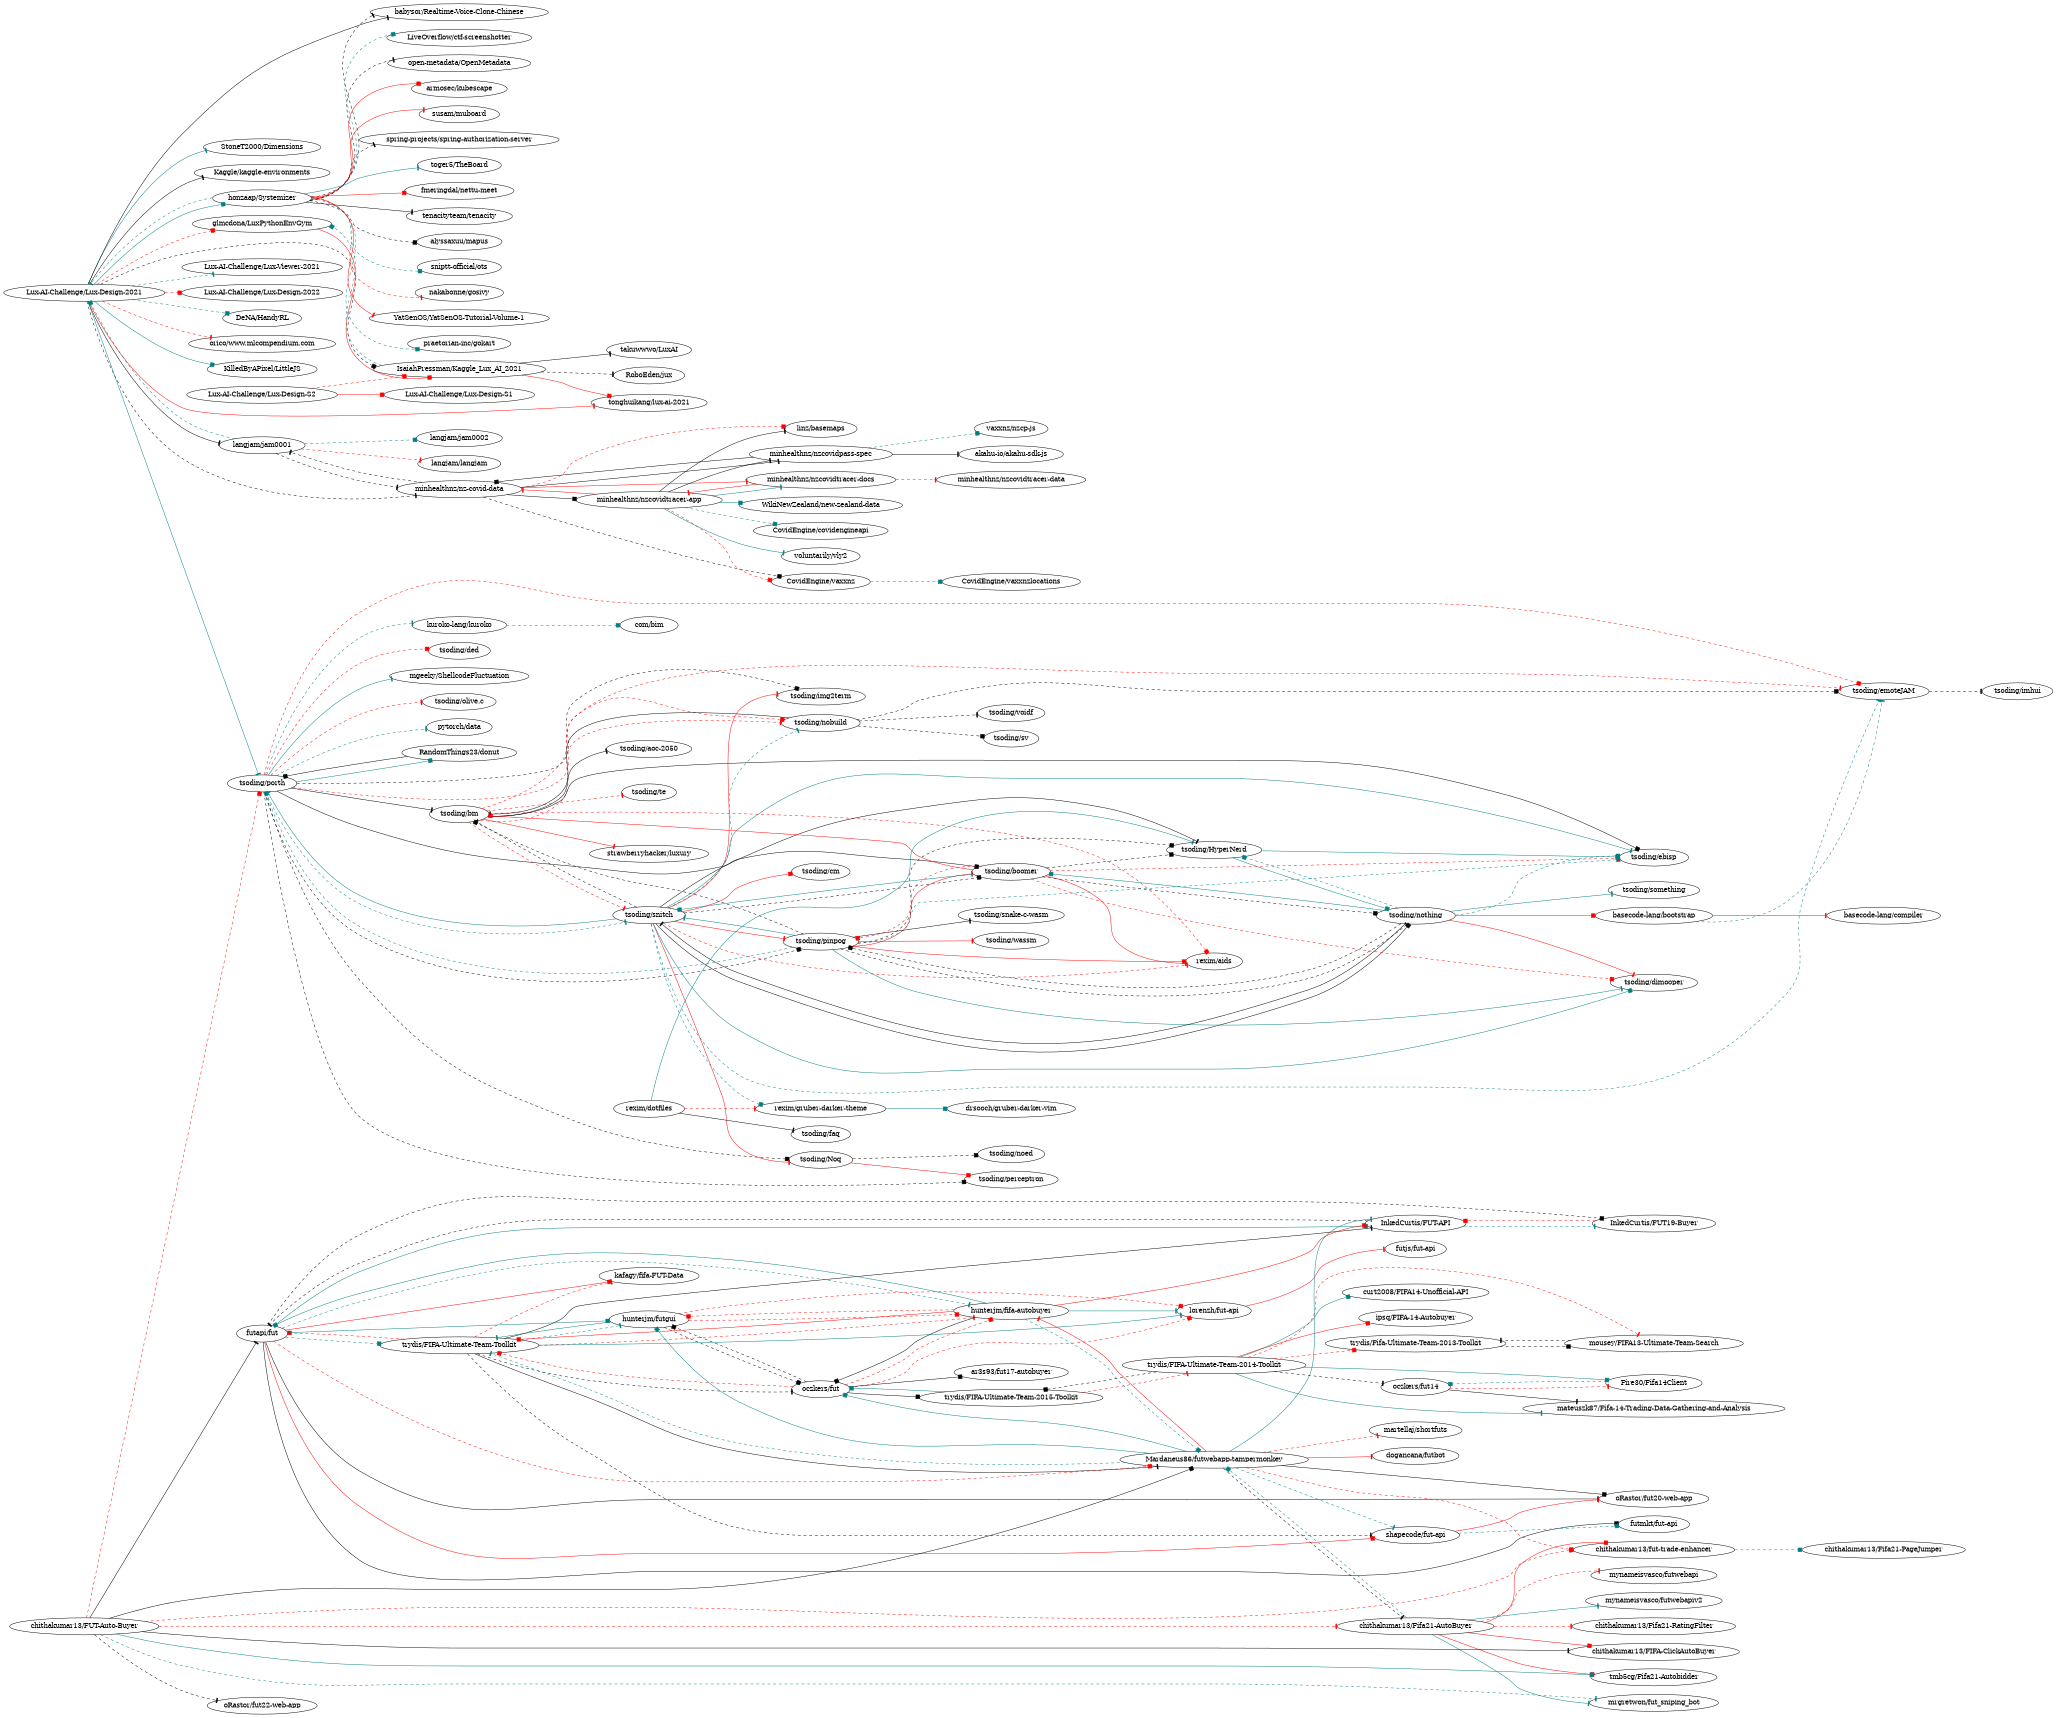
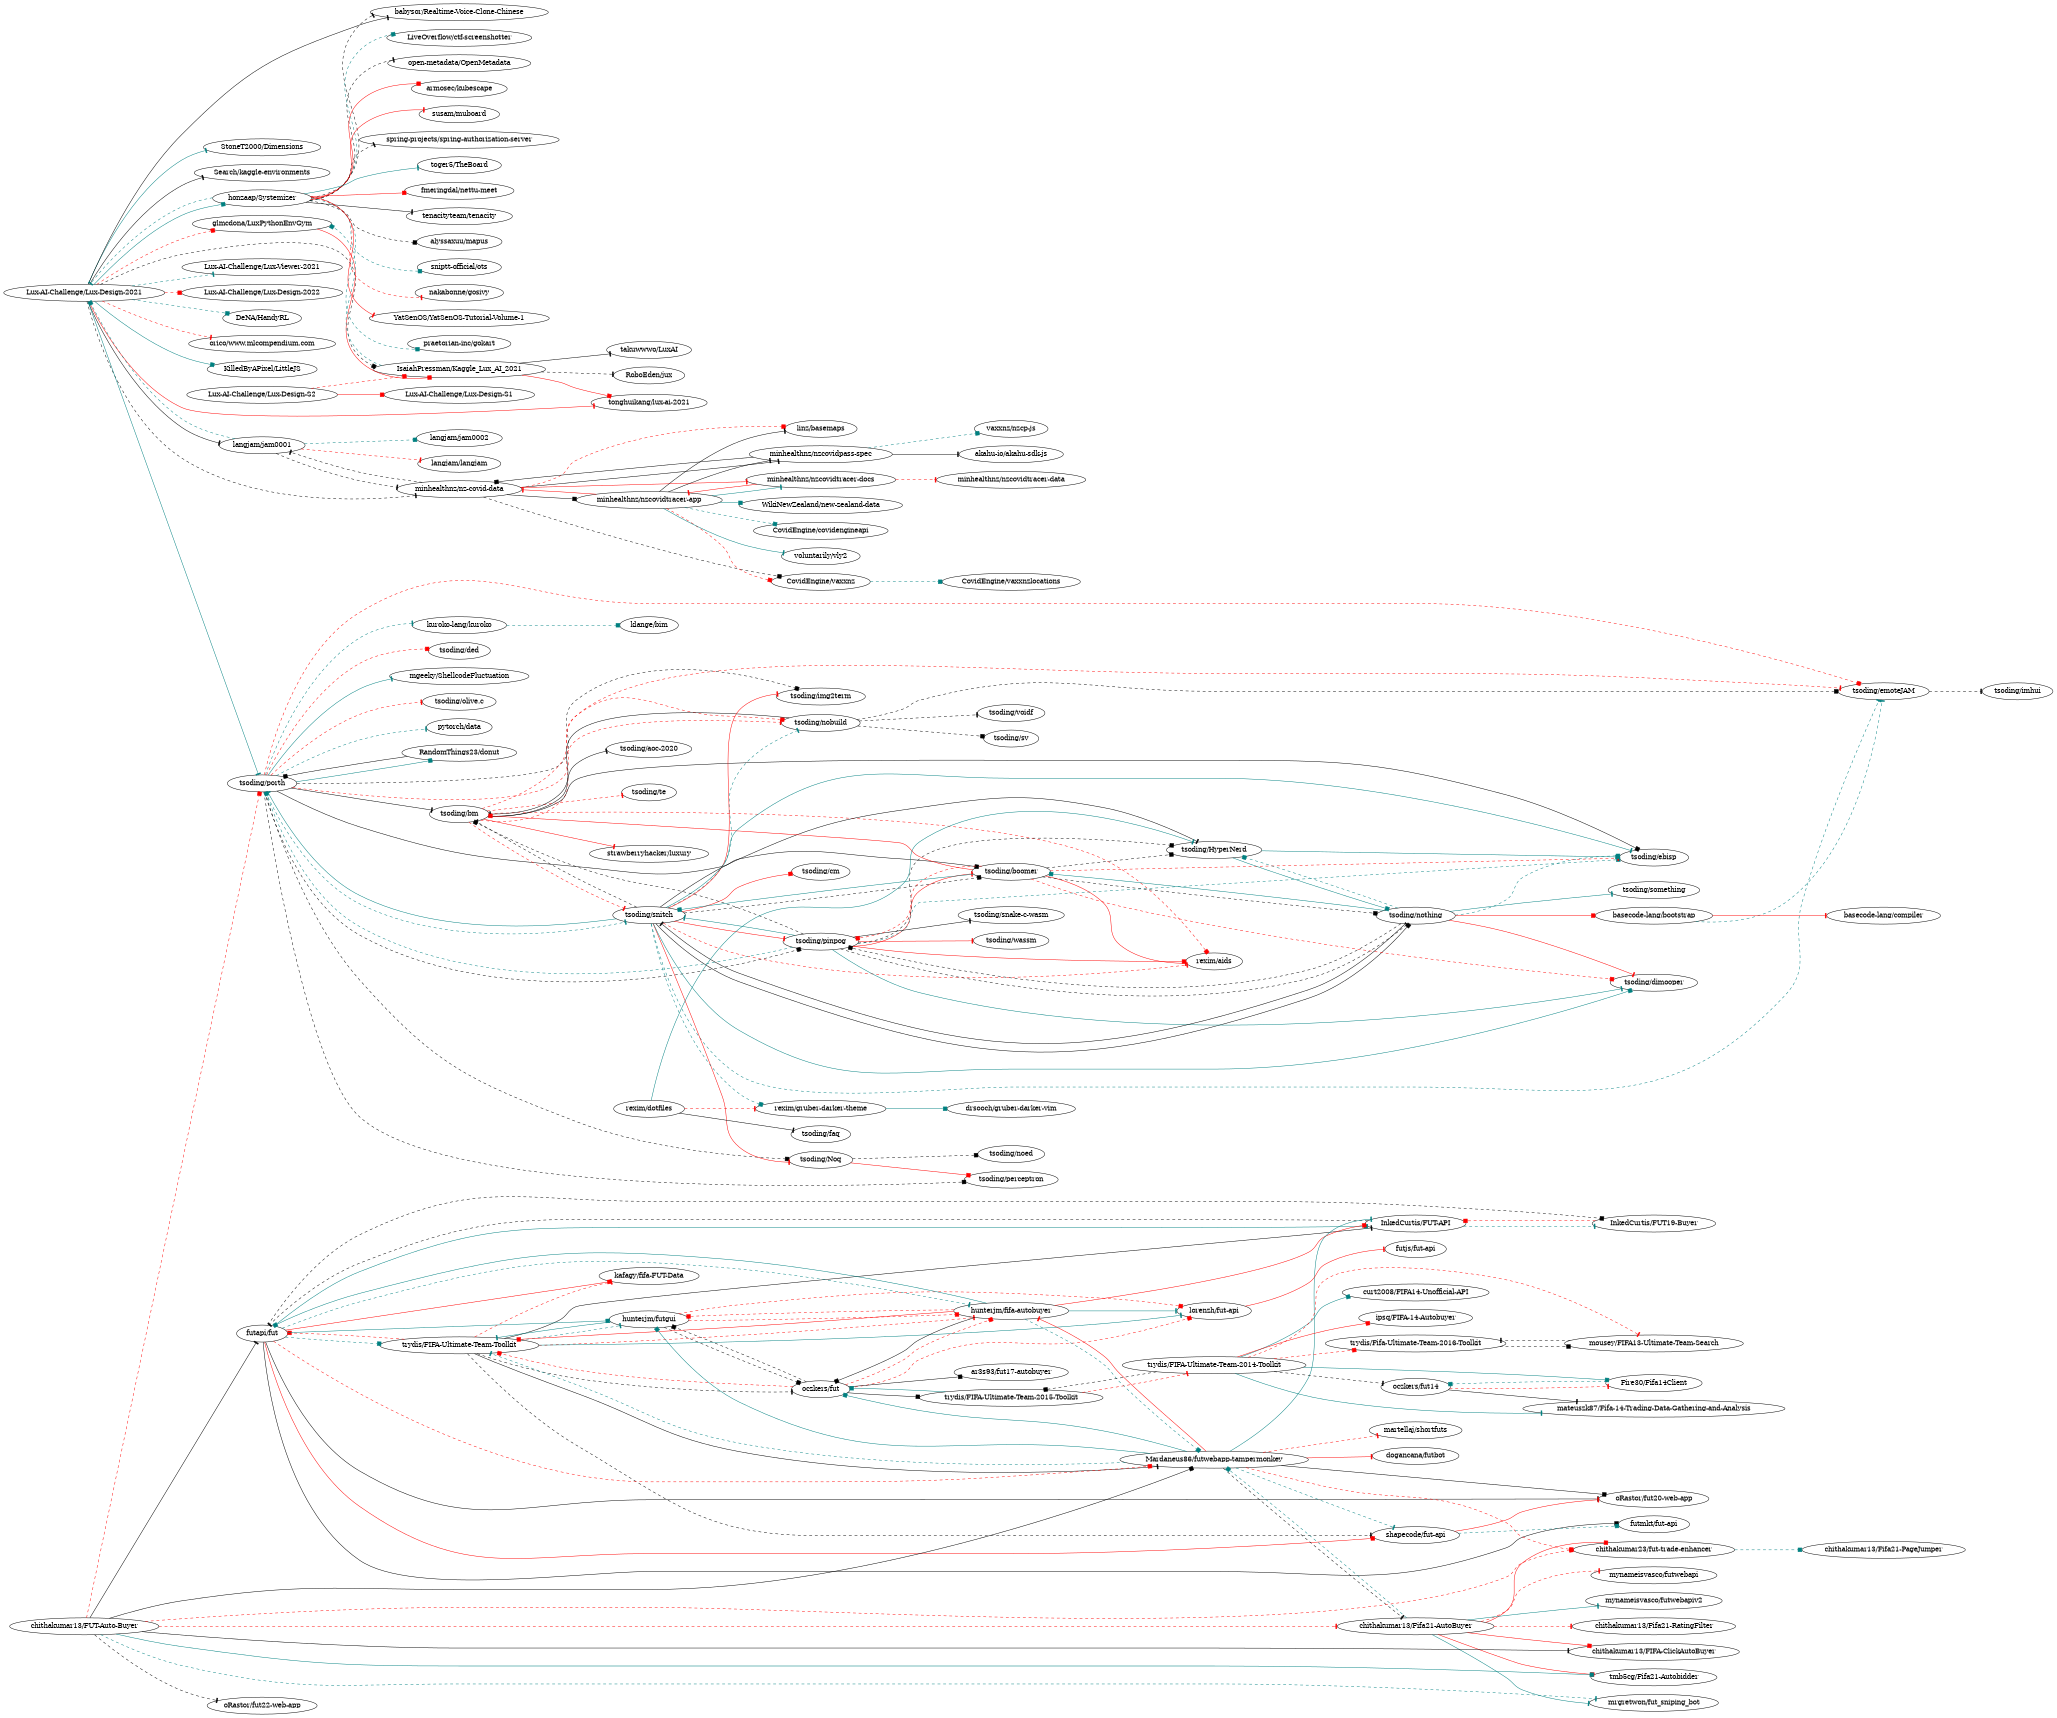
node "Kaggle/kaggle-environments": label "Kaggle/kaggle-environments" -> "Search/kaggle-environments"
node "com/bim": label "com/bim" -> "klange/bim"
node "tsoding/aoc-2050": label "tsoding/aoc-2050" -> "tsoding/aoc-2020"
node "trydis/Fifa-Ultimate-Team-2013-Toolkit": label "trydis/Fifa-Ultimate-Team-2013-Toolkit" -> "trydis/Fifa-Ultimate-Team-2016-Toolkit"
node "chithakumar13/fut-trade-enhancer": label "chithakumar13/fut-trade-enhancer" -> "chithakumar23/fut-trade-enhancer"
